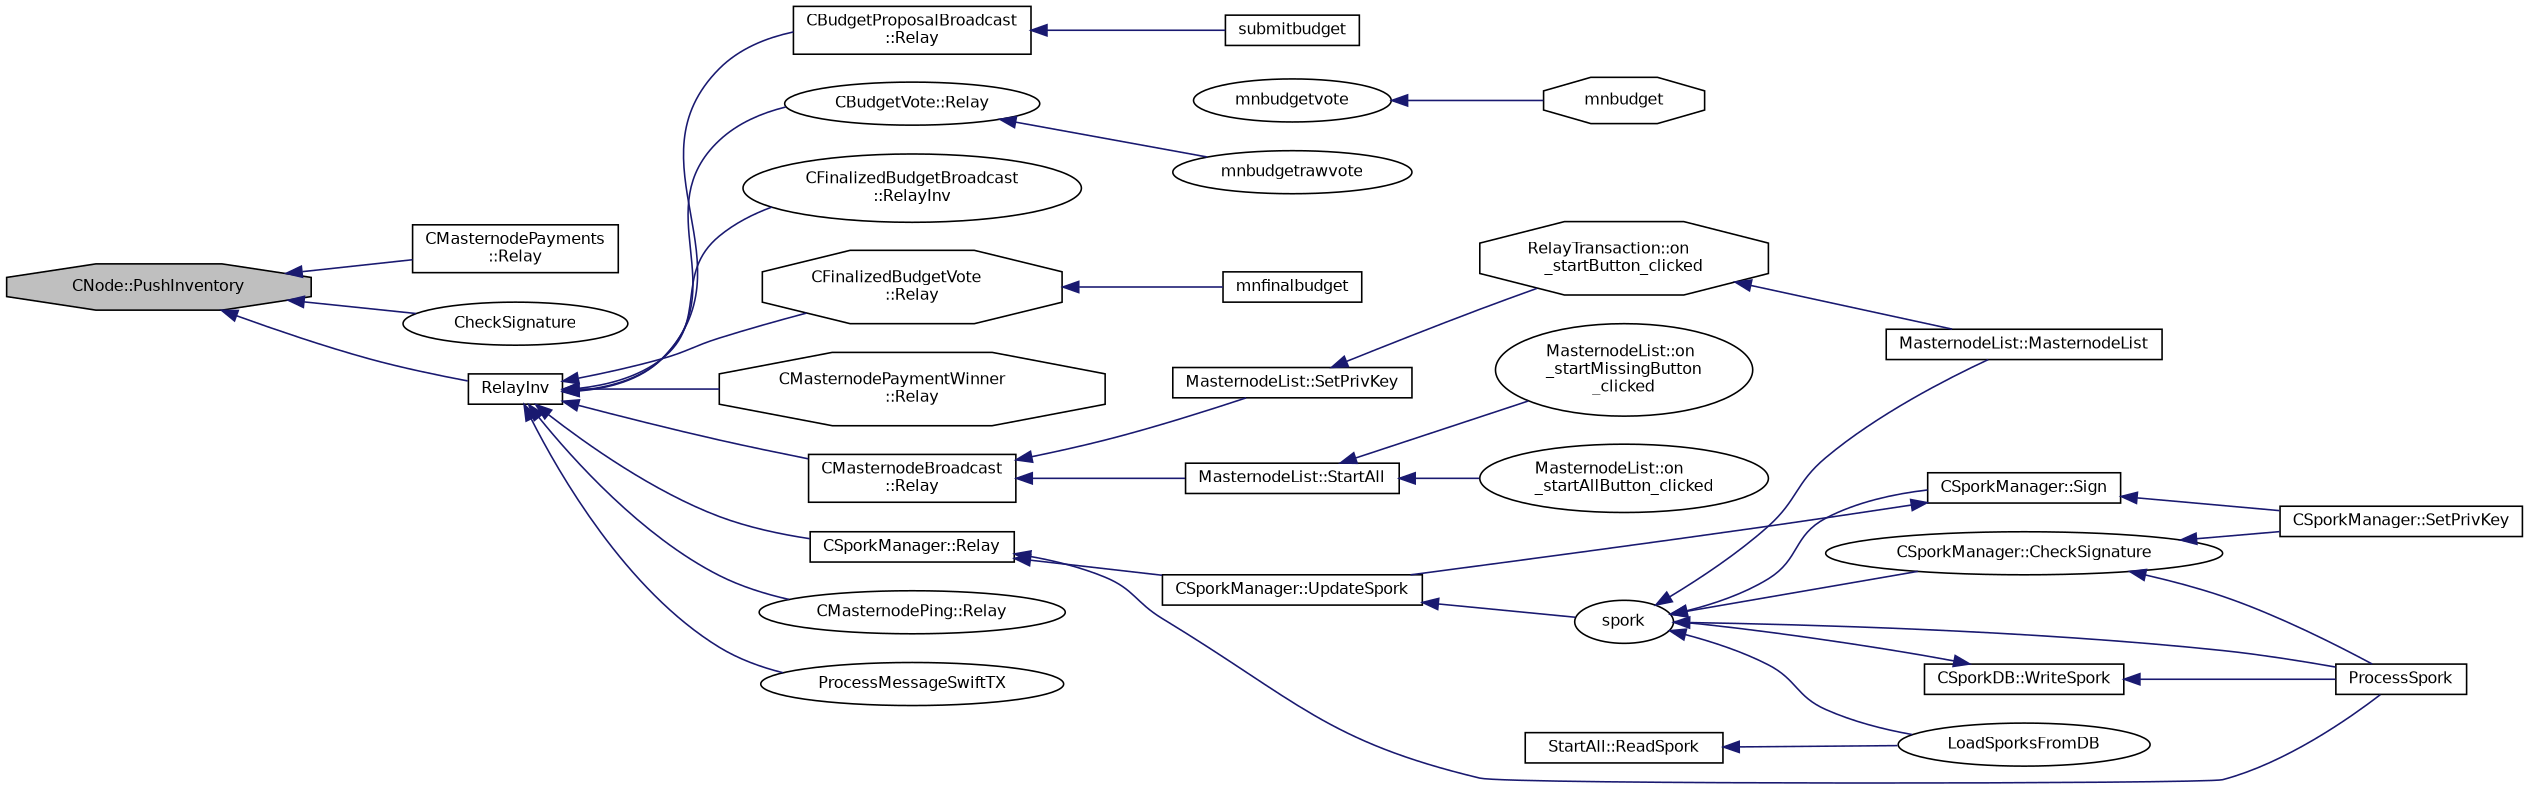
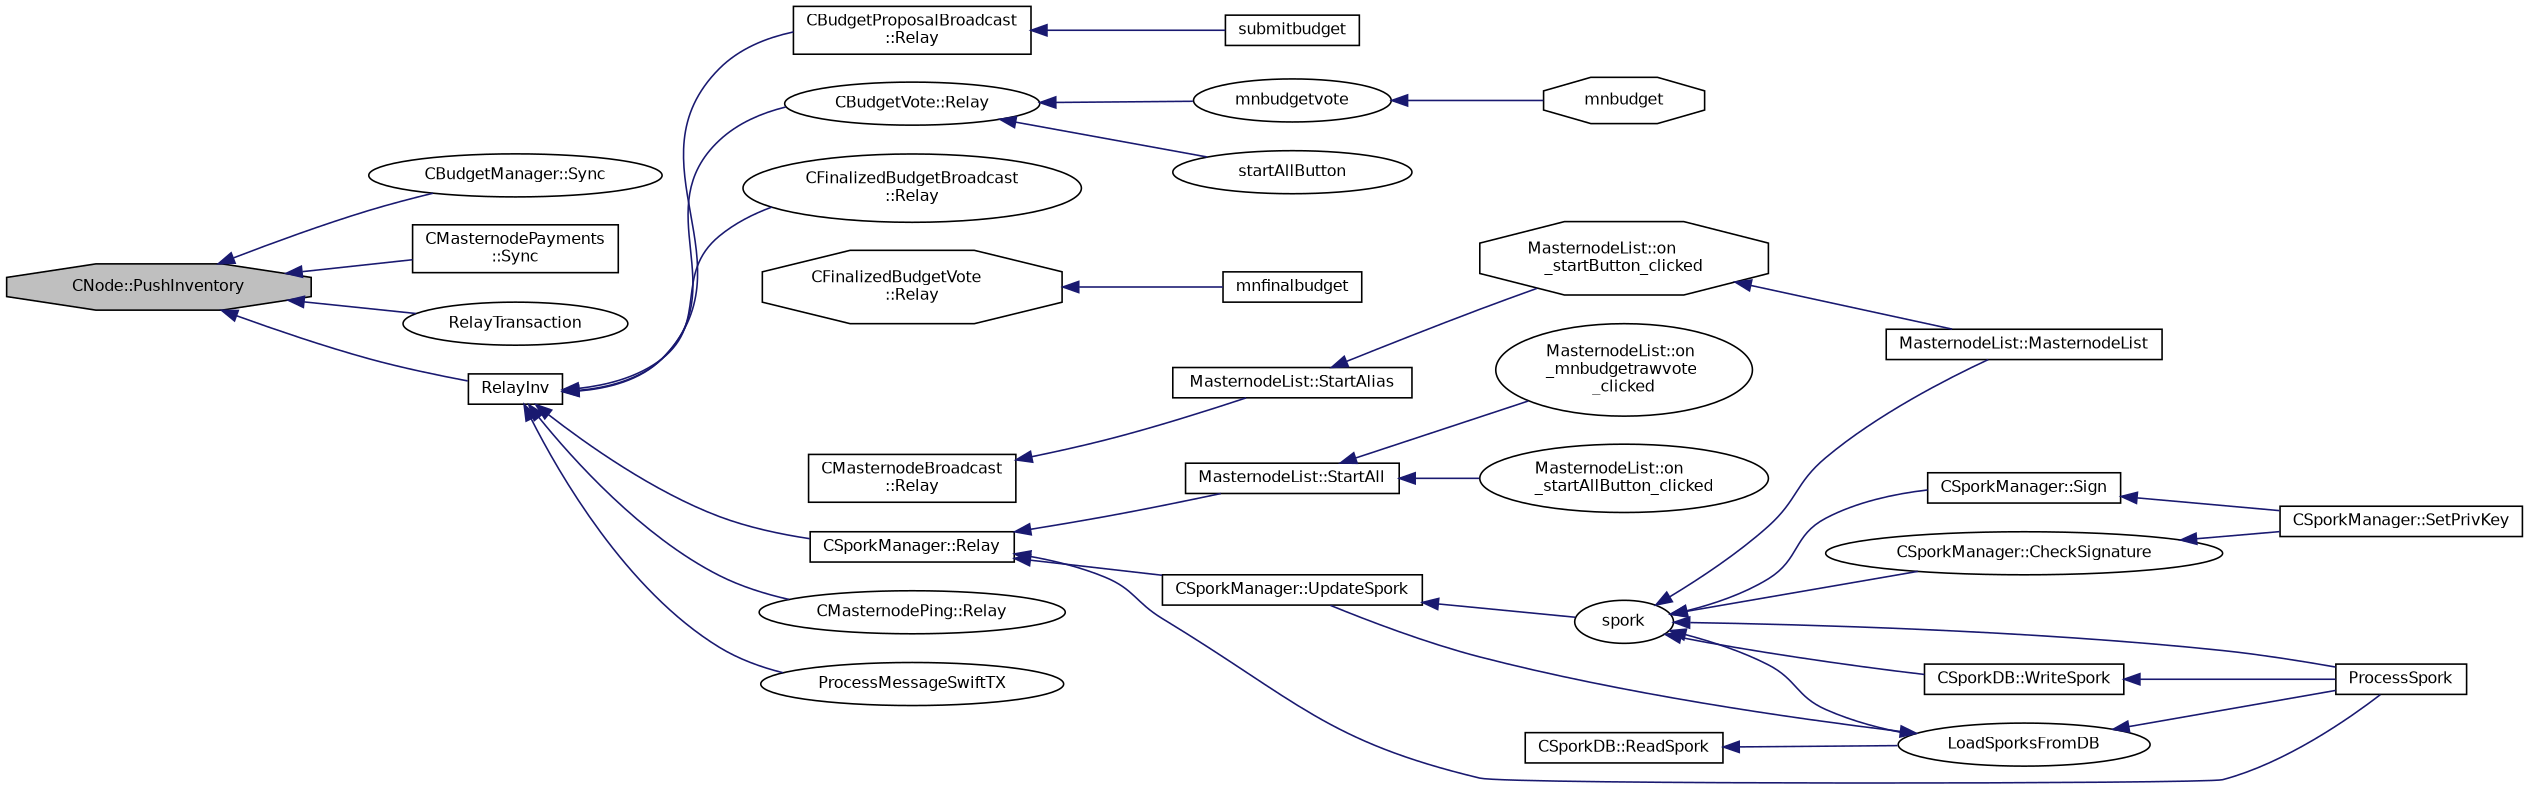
edge "mnbudgetvote" -> "CBudgetVote::Relay": added
node "mnbudgetrawvote": label "mnbudgetrawvote" -> "startAllButton"
node "CBudgetManager::Sync": added
node "CFinalizedBudgetBroadcast ::RelayInv": label "CFinalizedBudgetBroadcast ::RelayInv" -> "CFinalizedBudgetBroadcast ::Relay"
node "CMasternodePayments ::Relay": label "CMasternodePayments ::Relay" -> "CMasternodePayments ::Sync"
node "RelayTransaction::on _startButton_clicked": label "RelayTransaction::on _startButton_clicked" -> "MasternodeList::on _startButton_clicked"
node "CheckSignature": label "CheckSignature" -> "RelayTransaction"
edge "CFinalizedBudgetVote ::Relay" -> "RelayInv": removed
node "MasternodeList::on _startMissingButton _clicked": label "MasternodeList::on _startMissingButton _clicked" -> "MasternodeList::on _mnbudgetrawvote _clicked"
node "MasternodeList::SetPrivKey": label "MasternodeList::SetPrivKey" -> "MasternodeList::StartAlias"
node "CMasternodePaymentWinner ::Relay": removed
edge "CMasternodeBroadcast ::Relay" -> "RelayInv": removed
edge "MasternodeList::StartAll" -> "CMasternodeBroadcast ::Relay": now "MasternodeList::StartAll" -> "CSporkManager::Relay"
edge "CSporkManager::UpdateSpork" -> "CSporkManager::Sign": now "CSporkManager::UpdateSpork" -> "LoadSporksFromDB"
edge "ProcessSpork" -> "CSporkManager::CheckSignature": now "ProcessSpork" -> "LoadSporksFromDB"
edge "spork" -> "CSporkDB::WriteSpork": reversed
node "StartAll::ReadSpork": label "StartAll::ReadSpork" -> "CSporkDB::ReadSpork"
